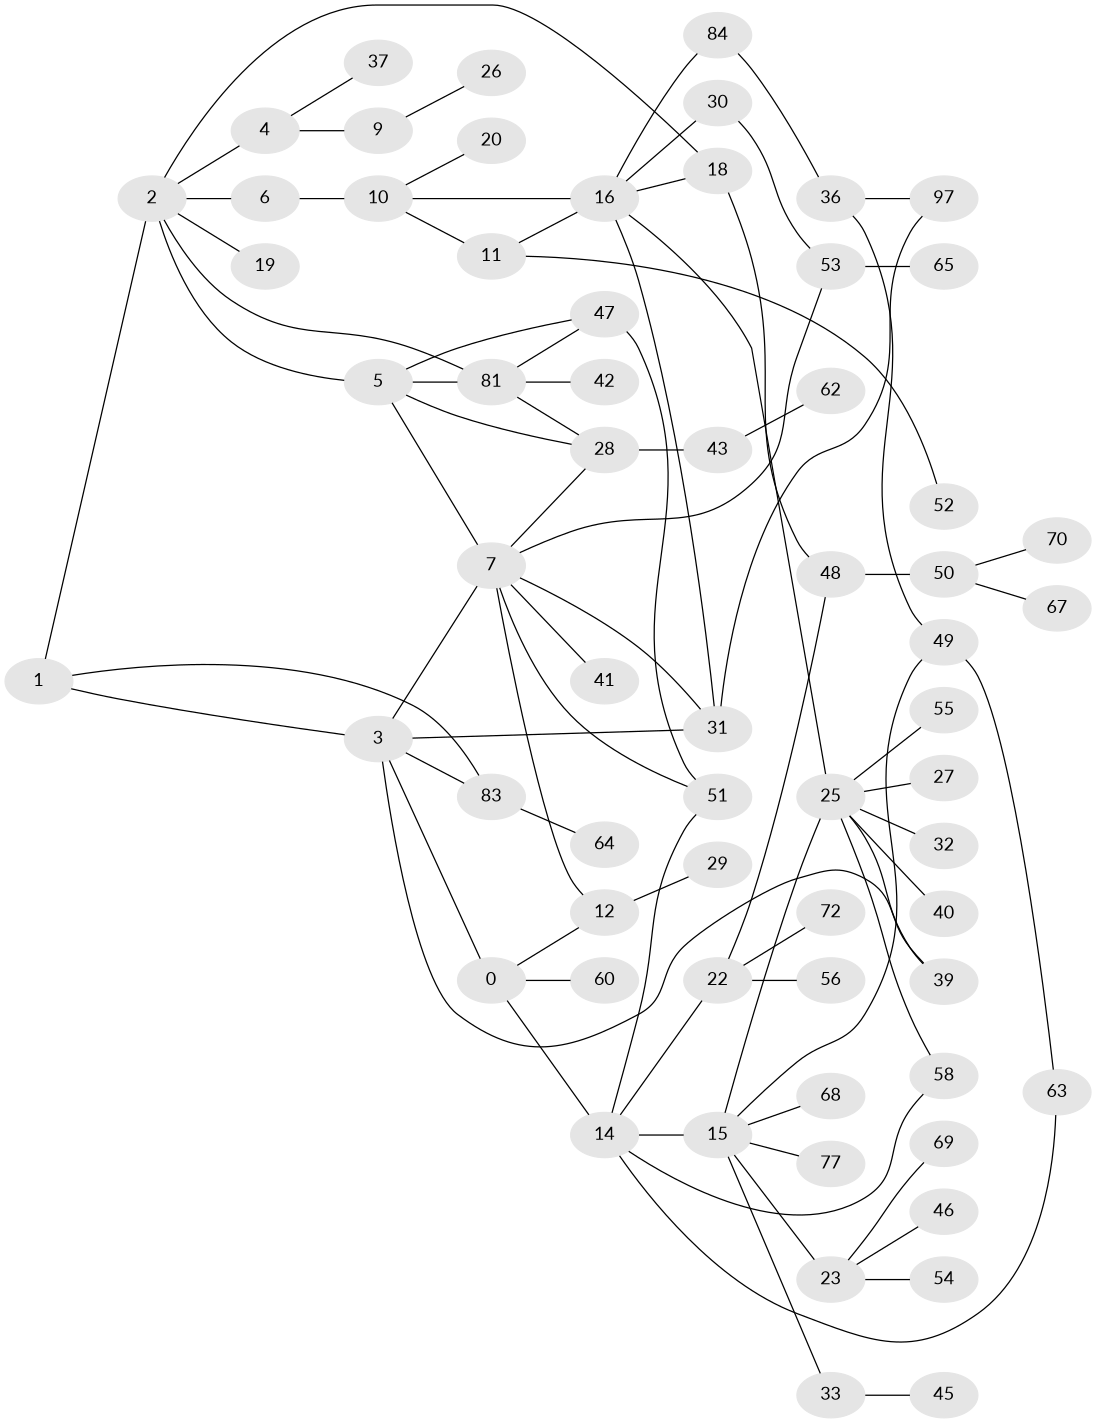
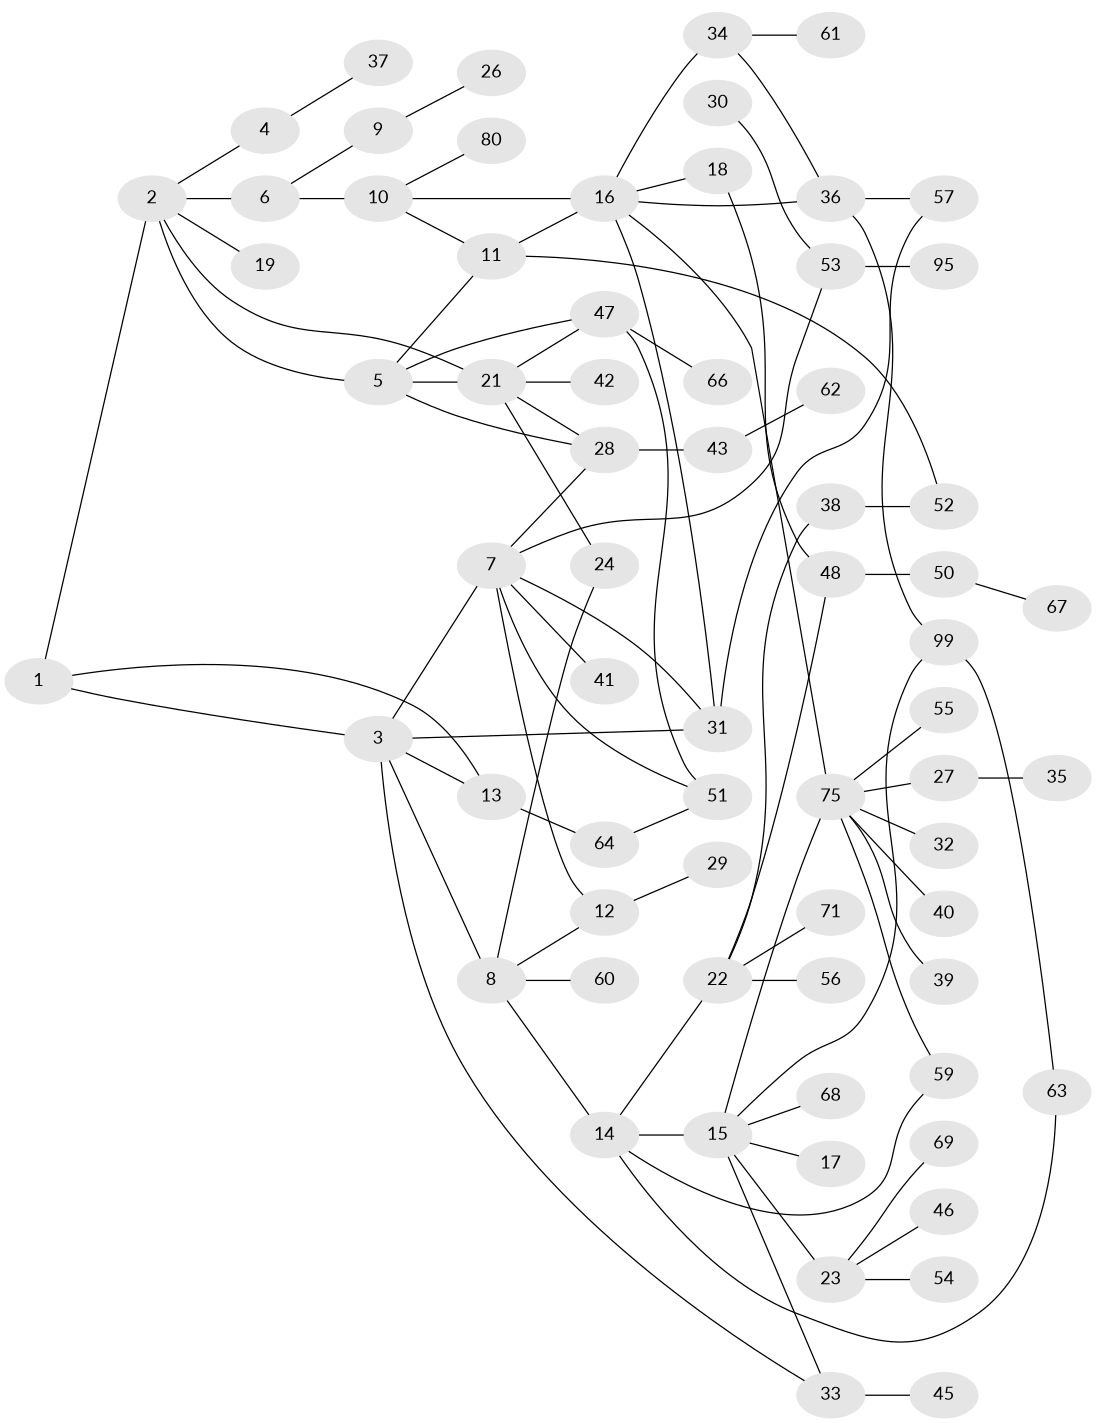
edge "18" -- "2": removed
node "84": label "84" -> "34"
node "61": added
edge "4" -- "9": now "6" -- "9"
node "20": label "20" -> "80"
edge "30" -- "16": now "36" -- "16"
node "97": label "97" -> "57"
node "65": label "65" -> "95"
node "81": label "81" -> "21"
node "66": added
edge "5" -- "7": now "5" -- "11"
node "38": added
node "70": removed
node "24": added
node "49": label "49" -> "99"
node "35": added
node "83": label "83" -> "13"
node "25": label "25" -> "75"
node "72": label "72" -> "71"
edge "51" -- "14": now "51" -- "64"
node "0": label "0" -> "8"
edge "3" -- "39": now "3" -- "33"
node "58": label "58" -> "59"
node "77": label "77" -> "17"
